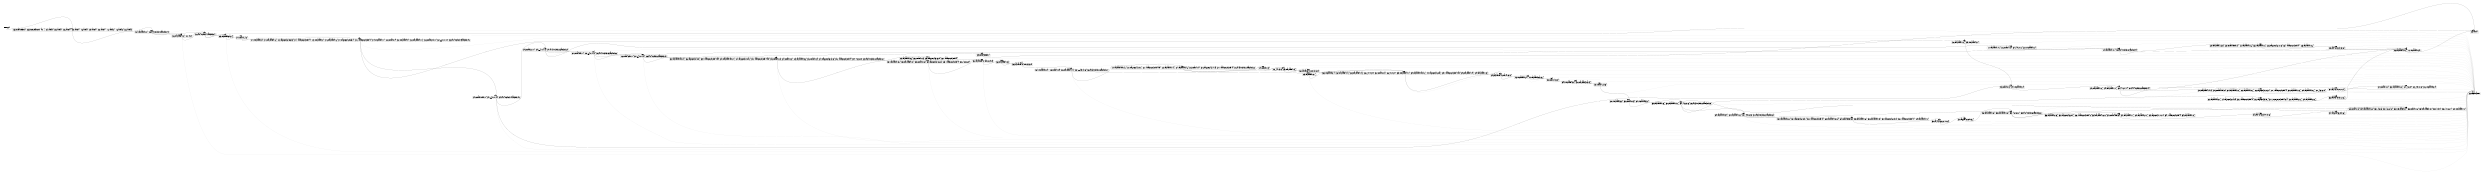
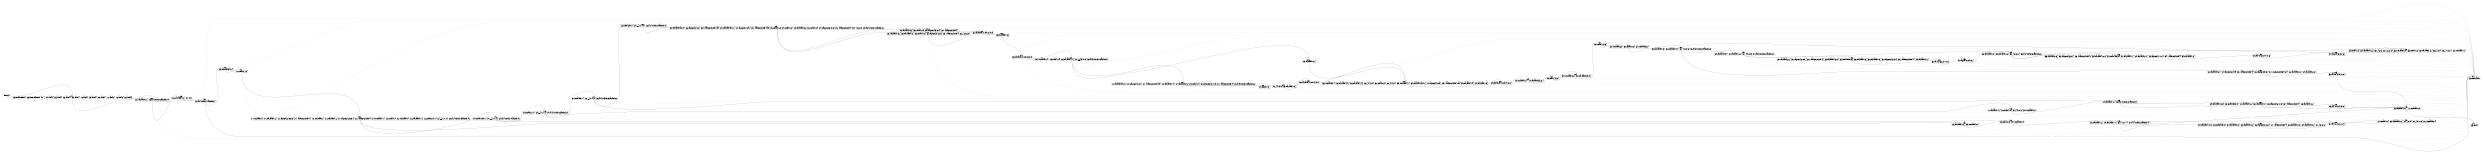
node "5359: constant[undefined,v1]": removed
